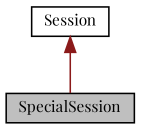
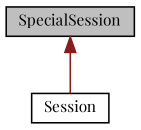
edge "SpecialSession" -> "Session": reversed
